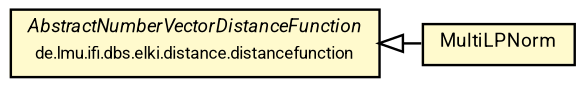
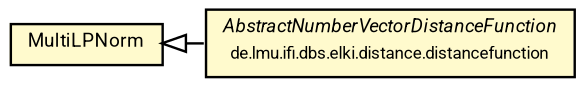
edge "MultiLPNorm" -> "AbstractNumberVectorDistanceFunction": reversed
